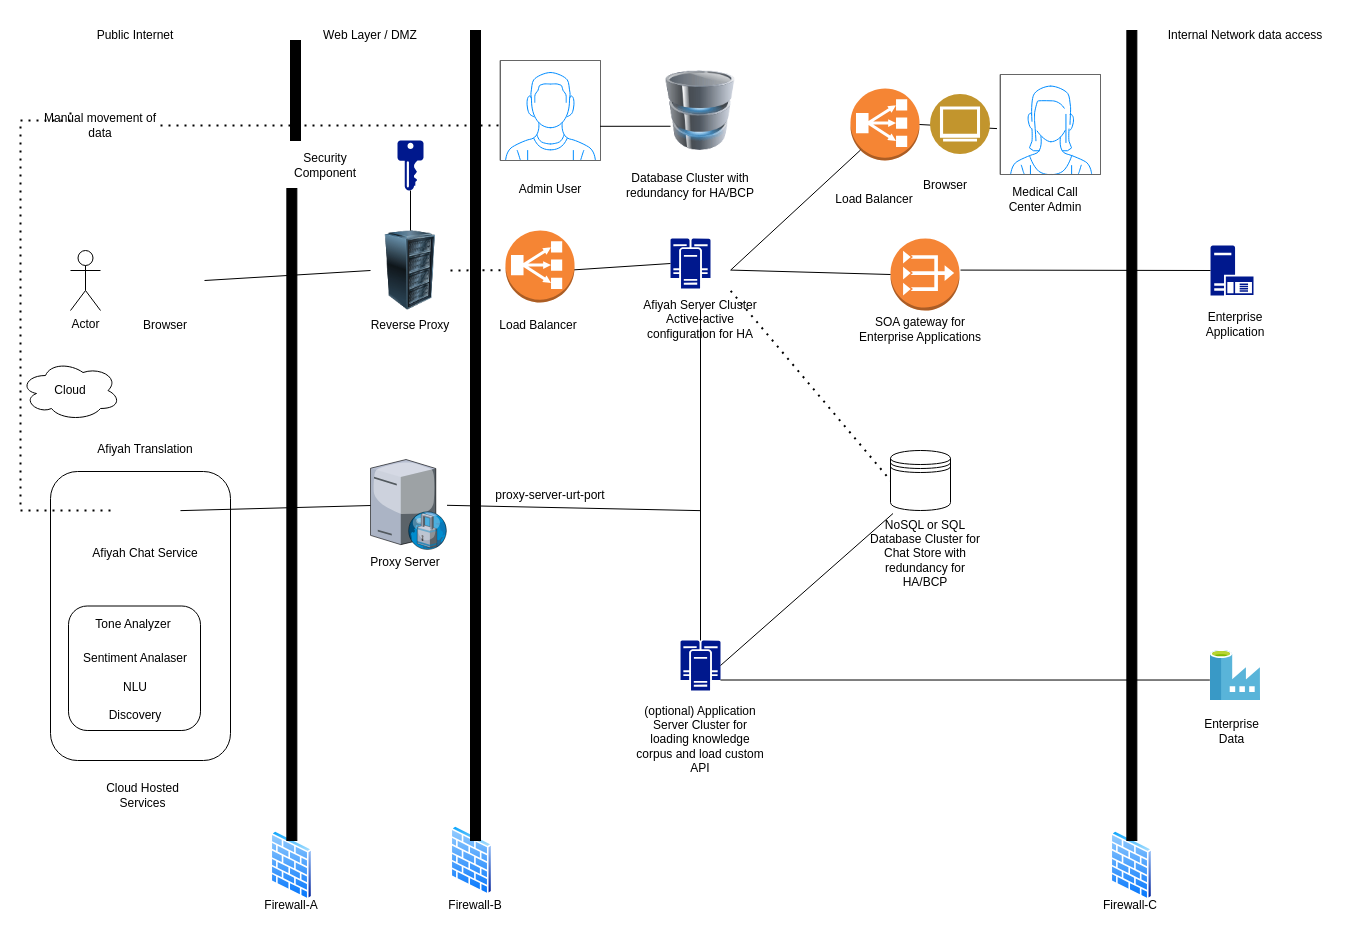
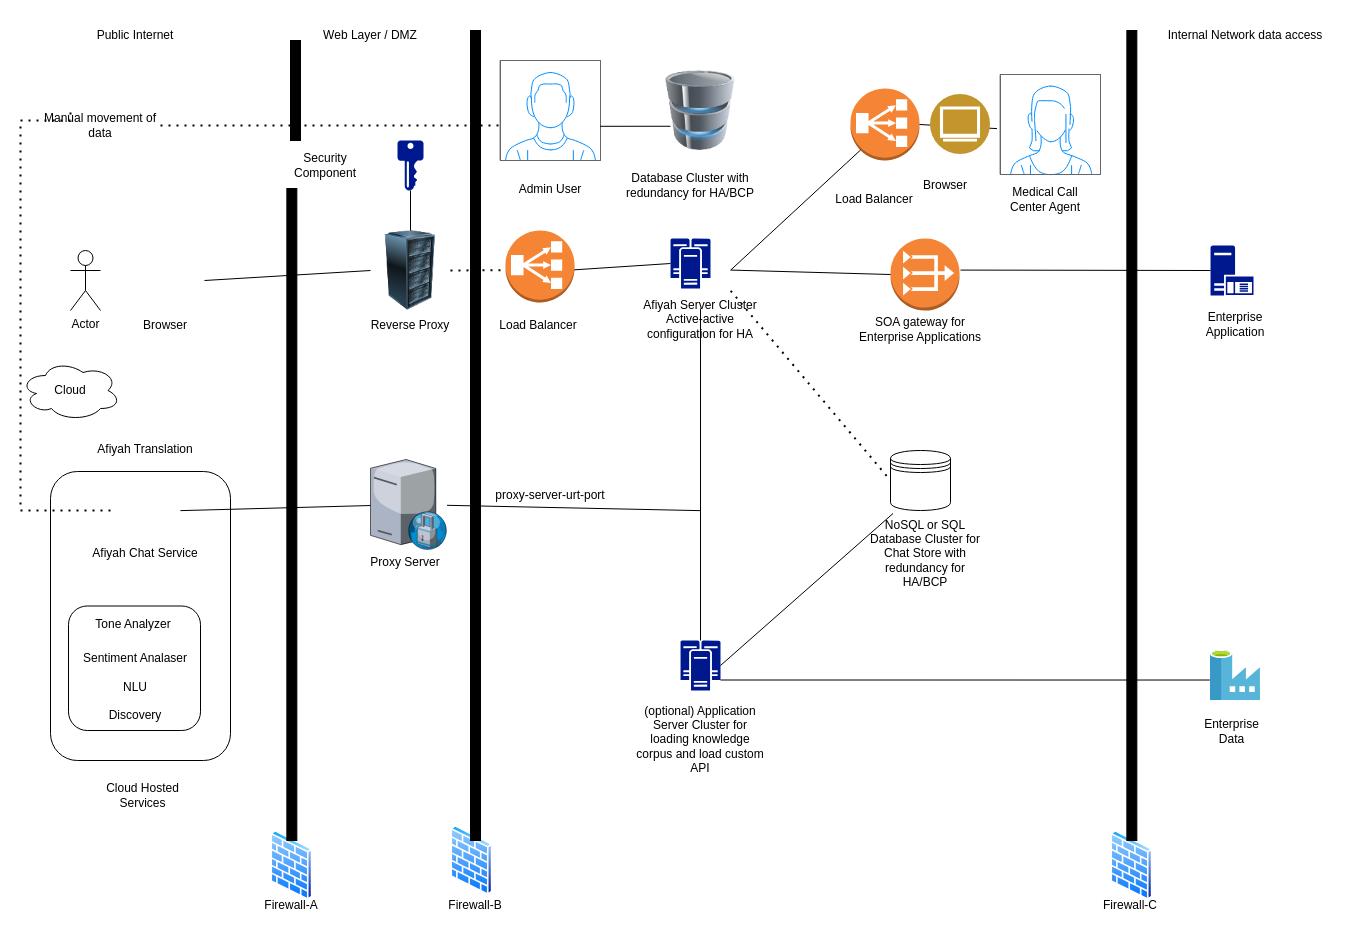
node "Medical Call Center Admin": label "Medical Call Center Admin" -> "Medical Call Center Agent"
